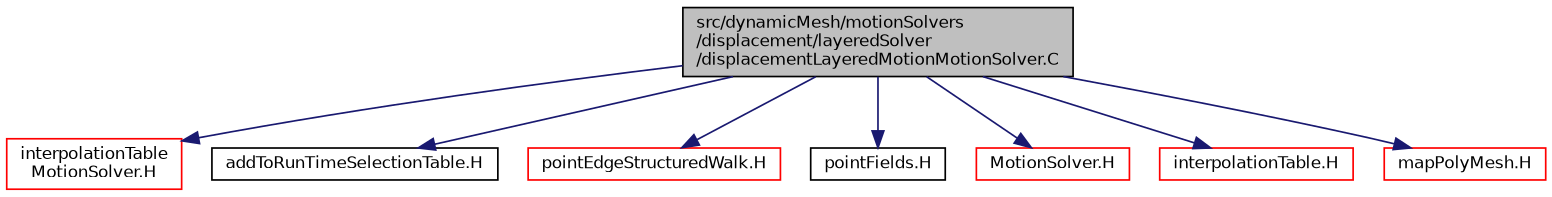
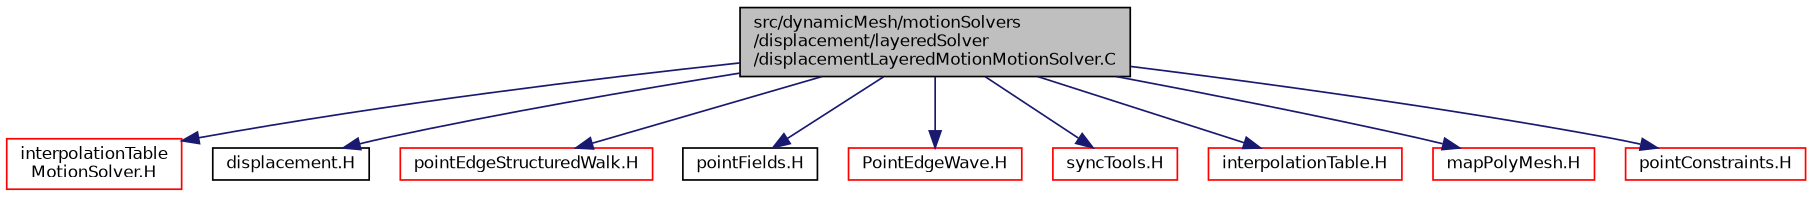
node "addToRunTimeSelectionTable.H": label "addToRunTimeSelectionTable.H" -> "displacement.H"
node "MotionSolver.H": label "MotionSolver.H" -> "PointEdgeWave.H"
node "syncTools.H": added
node "pointConstraints.H": added
